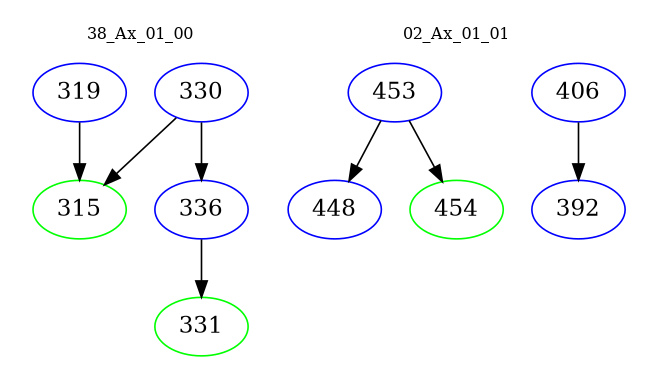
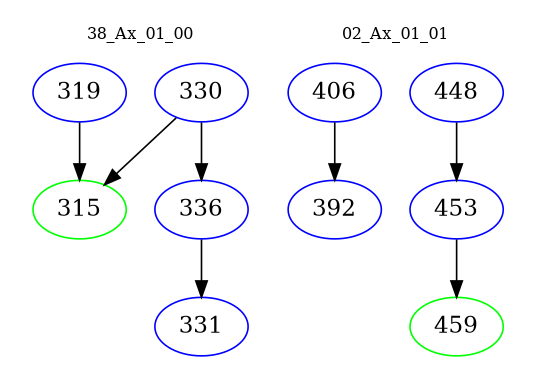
edge "453" -> "448": reversed
node "454": label "454" -> "459"
node "331": color green -> blue
